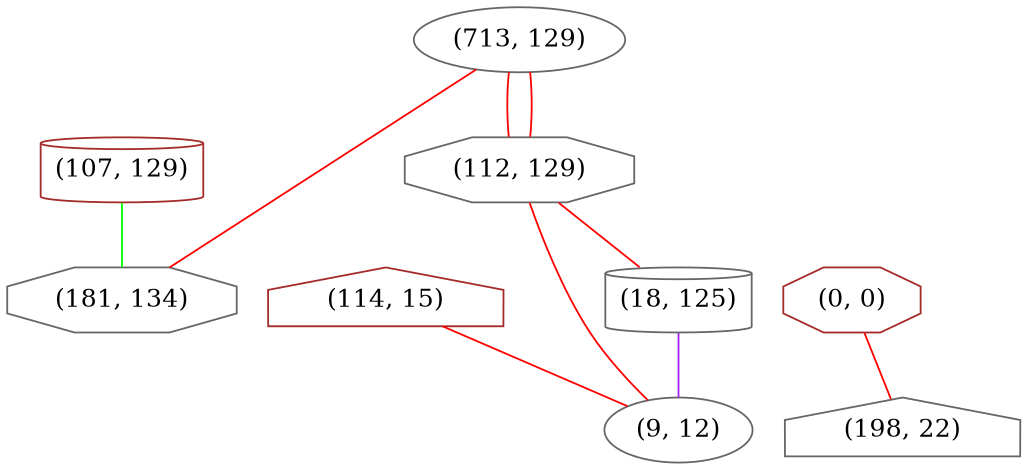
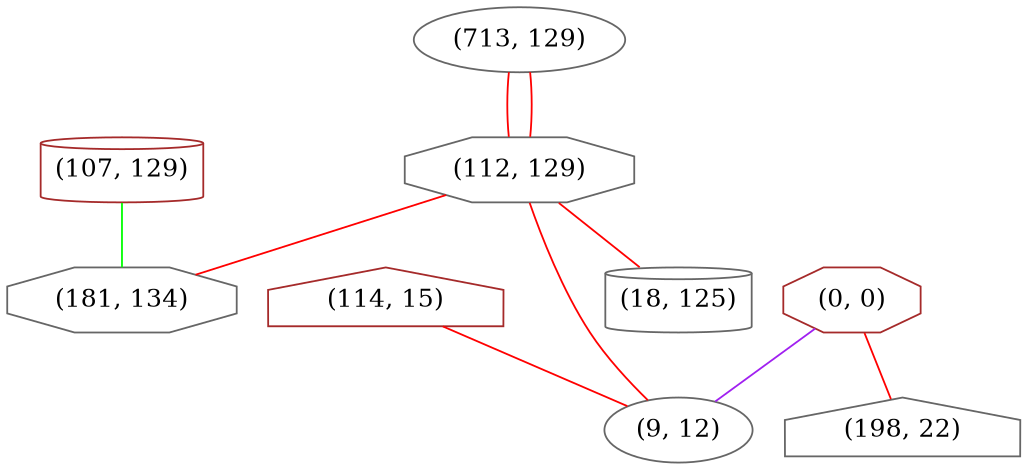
edge "(713, 129)" -- "(181, 134)": now "(112, 129)" -- "(181, 134)"
edge "(18, 125)" -- "(9, 12)": now "(0, 0)" -- "(9, 12)"
